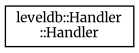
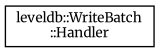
node "leveldb::Handler ::Handler": label "leveldb::Handler ::Handler" -> "leveldb::WriteBatch ::Handler"
